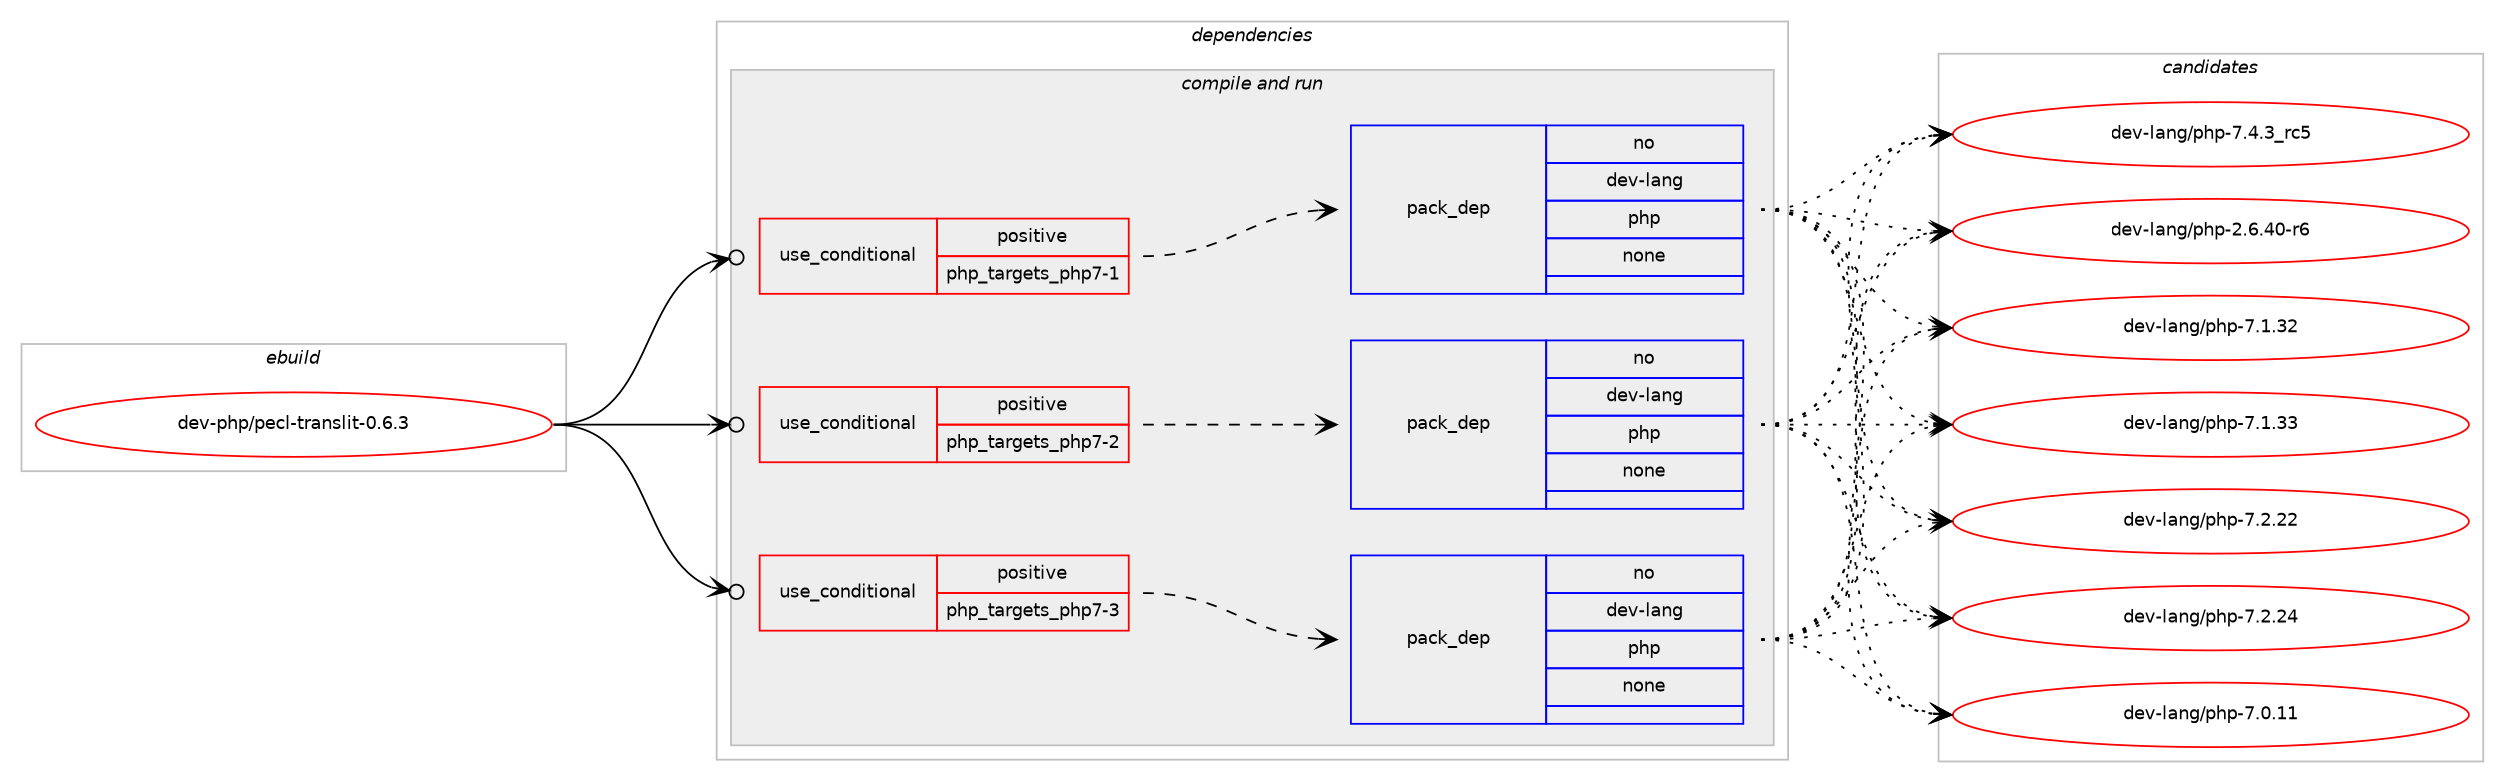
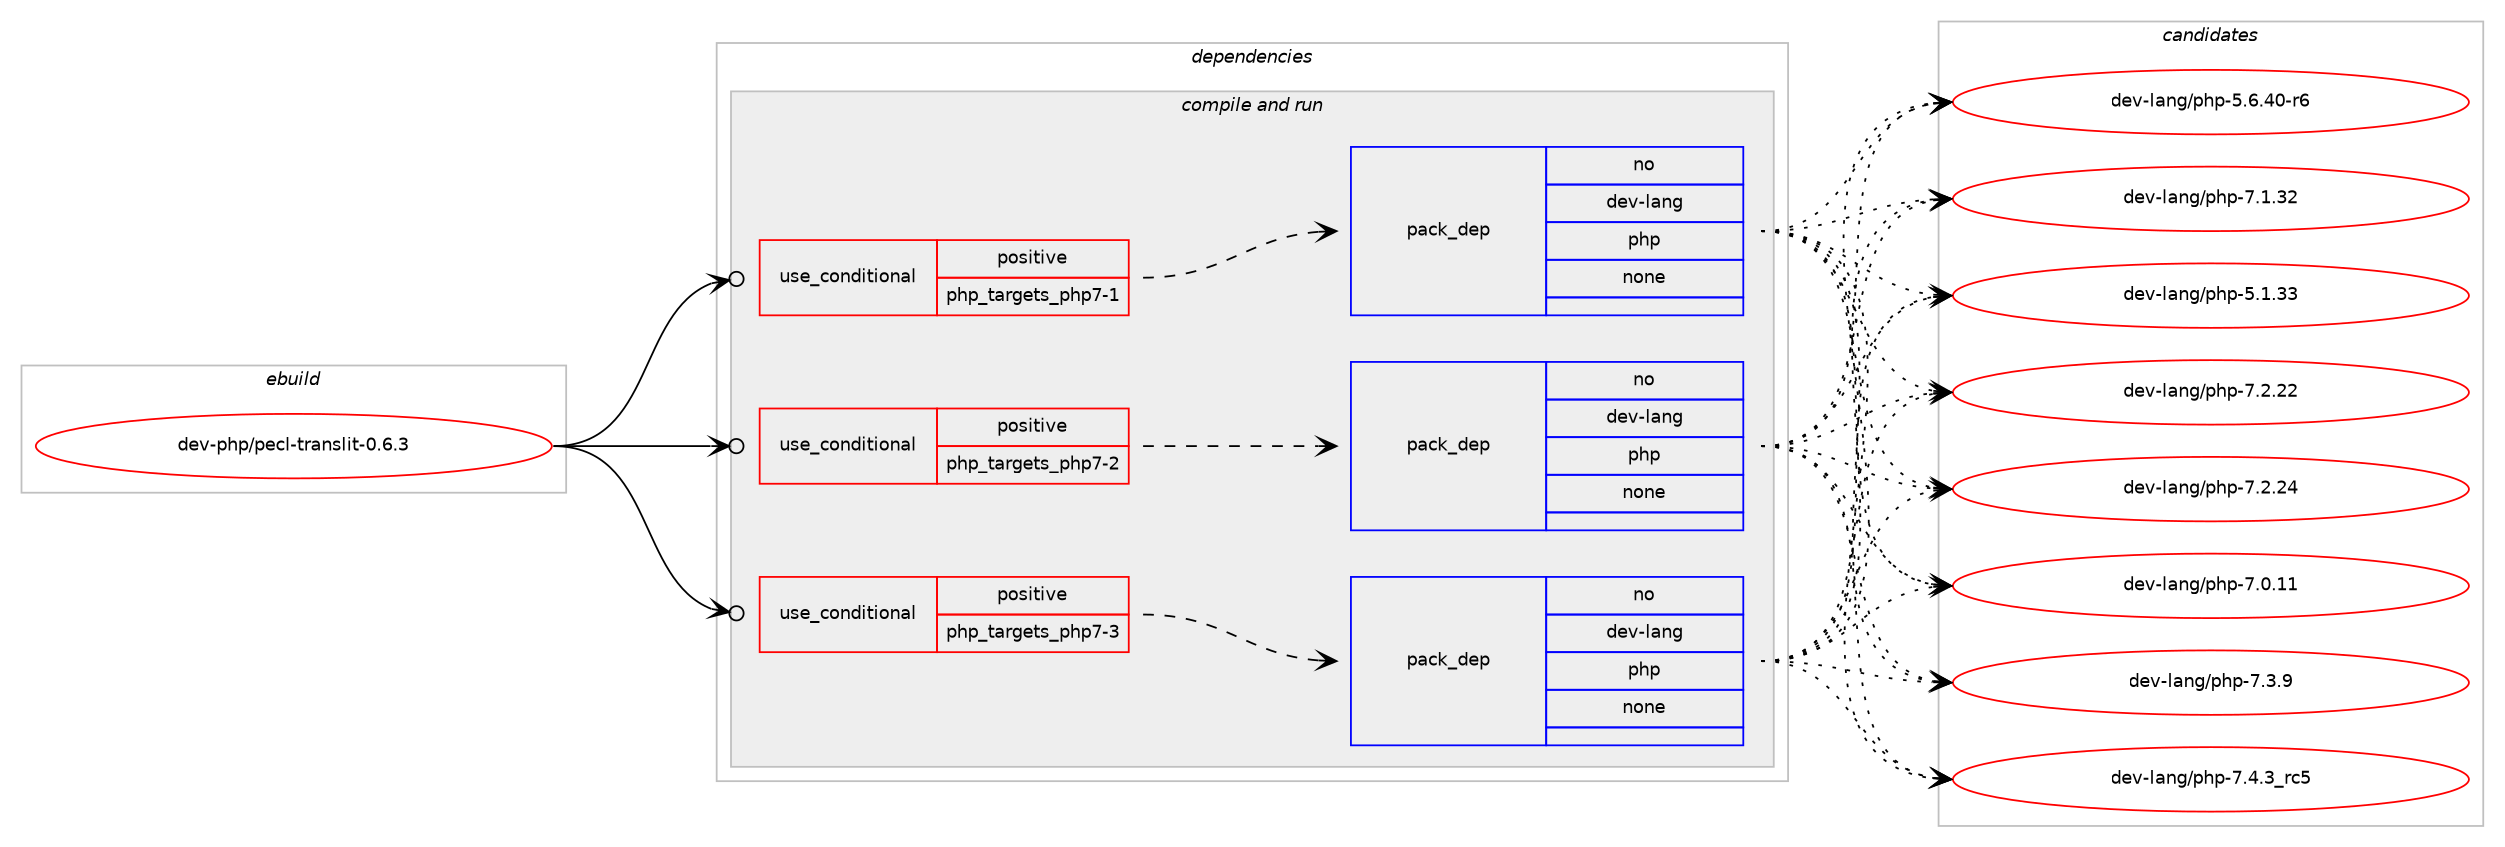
node "dev-lang/php-2.6.40-r6": label "dev-lang/php-2.6.40-r6" -> "dev-lang/php-5.6.40-r6"
node "dev-lang/php-7.1.33": label "dev-lang/php-7.1.33" -> "dev-lang/php-5.1.33"
node "dev-lang/php-7.3.9": added
